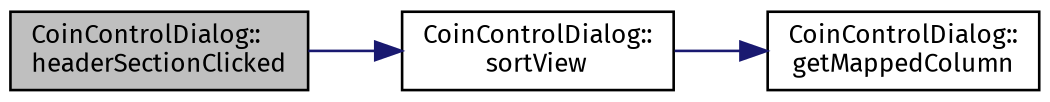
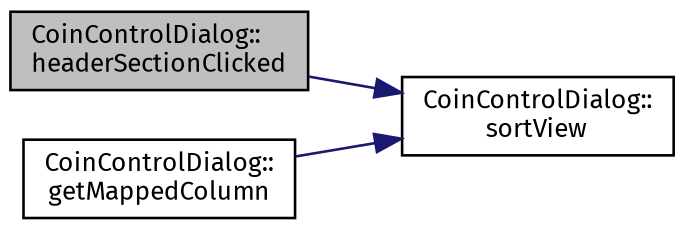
edge "CoinControlDialog:: sortView" -> "CoinControlDialog:: getMappedColumn": reversed
